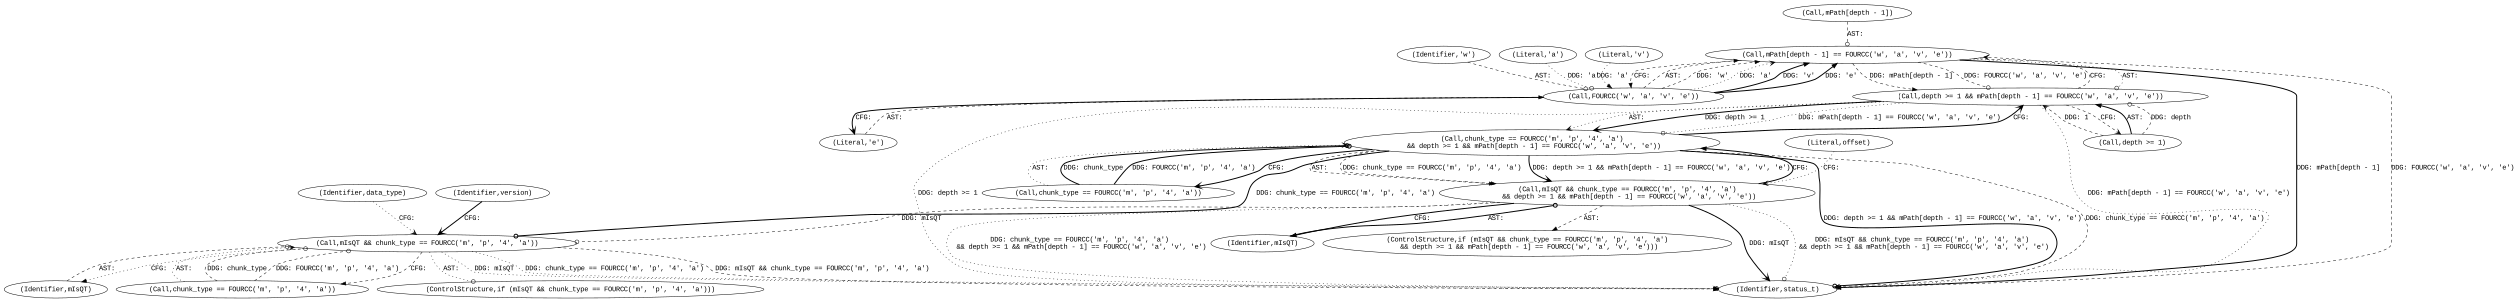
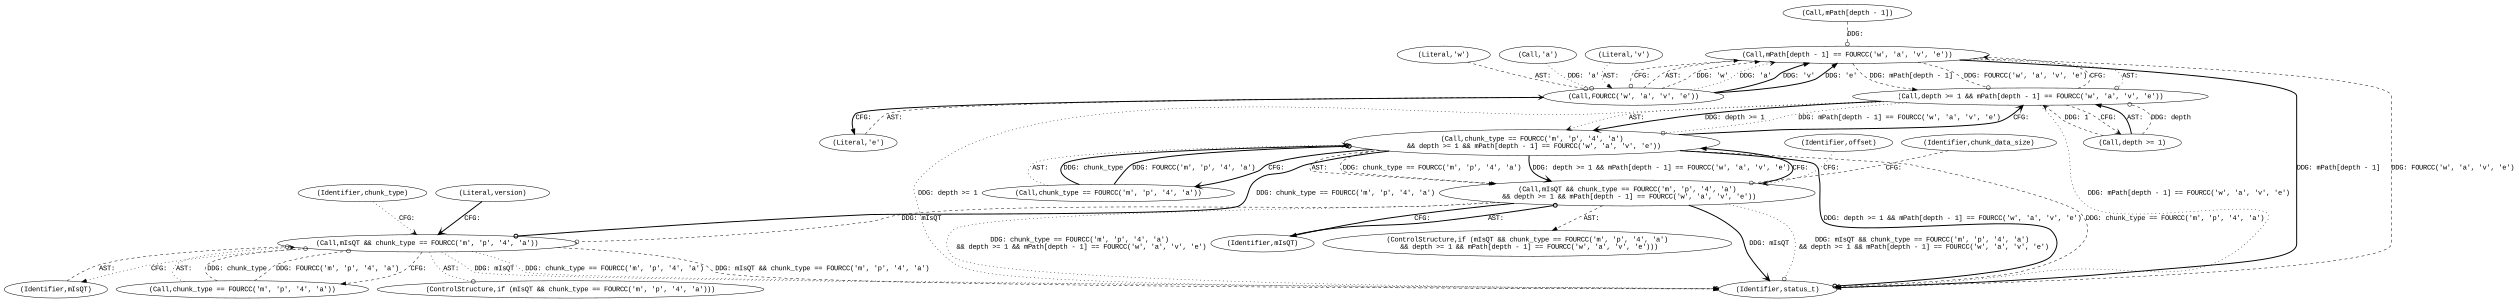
edge "(Call,mPath[depth - 1])" -> "(Call,mPath[depth - 1] == FOURCC('w', 'a', 'v', 'e'))": label "AST: " -> "DDG: "
node "(Identifier,'w')": label "(Identifier,'w')" -> "(Literal,'w')"
node "(Literal,'a')": label "(Literal,'a')" -> "(Call,'a')"
edge "(Call,mPath[depth - 1] == FOURCC('w', 'a', 'v', 'e'))" -> "(Call,FOURCC('w', 'a', 'v', 'e'))": arrowhead normal -> odot
edge "(Literal,'v')" -> "(Call,FOURCC('w', 'a', 'v', 'e'))": label "DDG: 'a'" -> "AST: "
edge "(Literal,'e')" -> "(Call,FOURCC('w', 'a', 'v', 'e'))": arrowhead normal -> vee
edge "(Call,FOURCC('w', 'a', 'v', 'e'))" -> "(Literal,'e')": arrowhead vee -> normal
node "(Literal,offset)": label "(Literal,offset)" -> "(Identifier,offset)"
node "(Identifier,chunk_data_size)": added
node "(Identifier,data_type)": label "(Identifier,data_type)" -> "(Identifier,chunk_type)"
node "(Identifier,version)": label "(Identifier,version)" -> "(Literal,version)"
